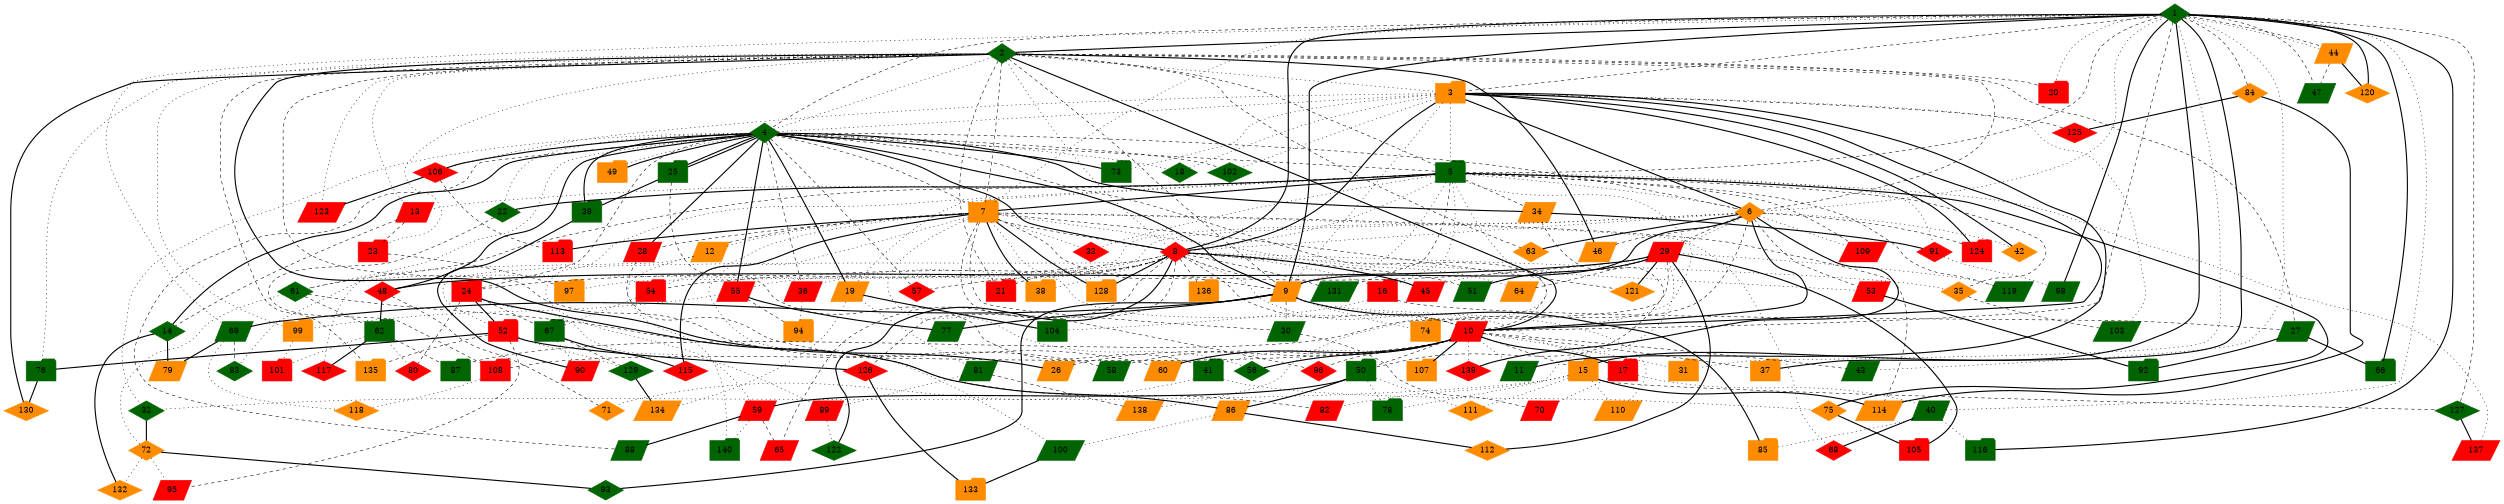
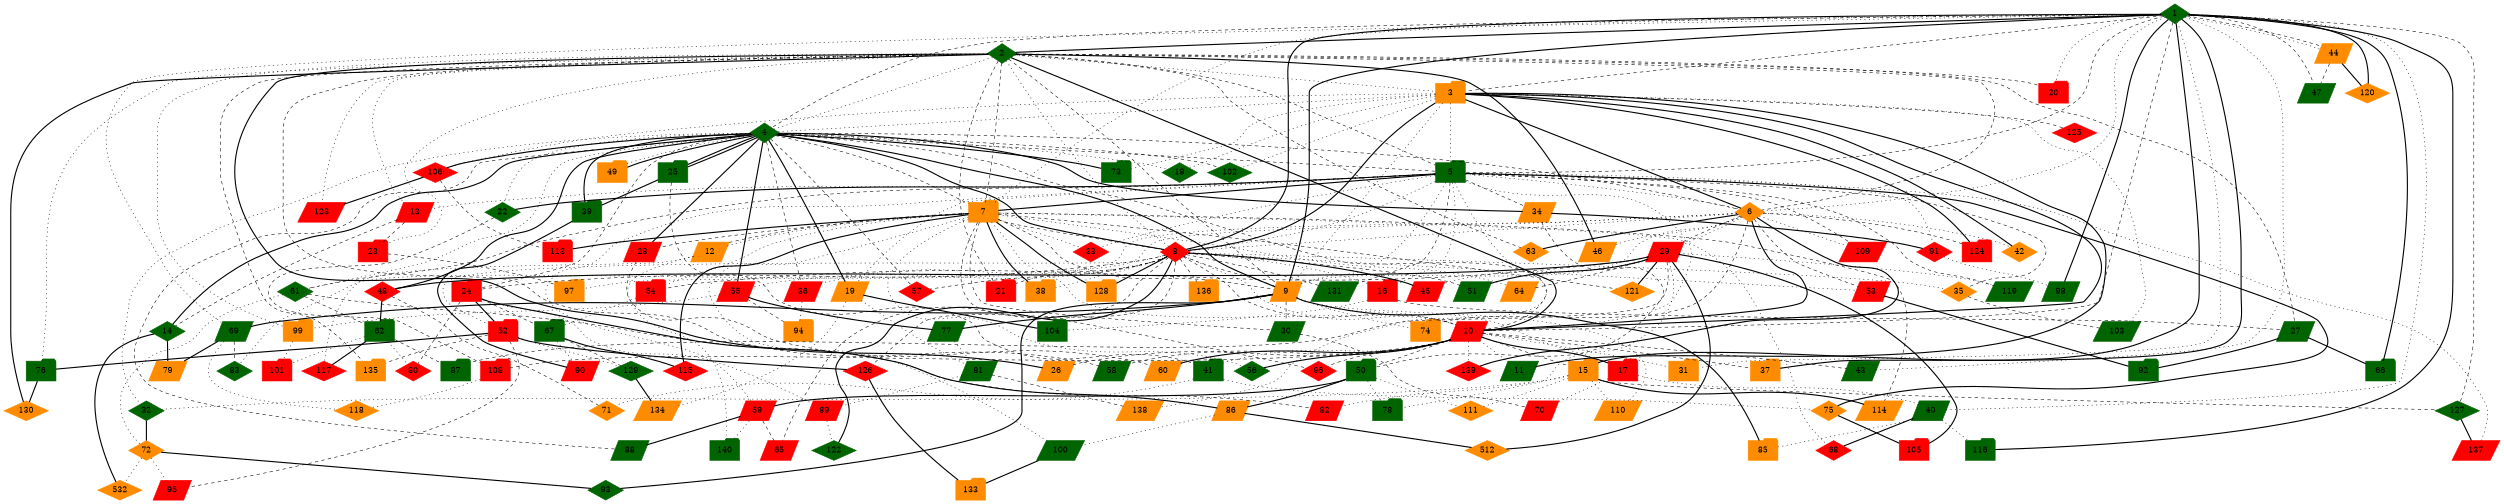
node "84": removed
edge "6" -- "46": style dashed -> dotted
edge "6" -- "9": style bold -> dotted
node "107": removed
node "112": label "112" -> "512"
node "132": label "132" -> "532"
